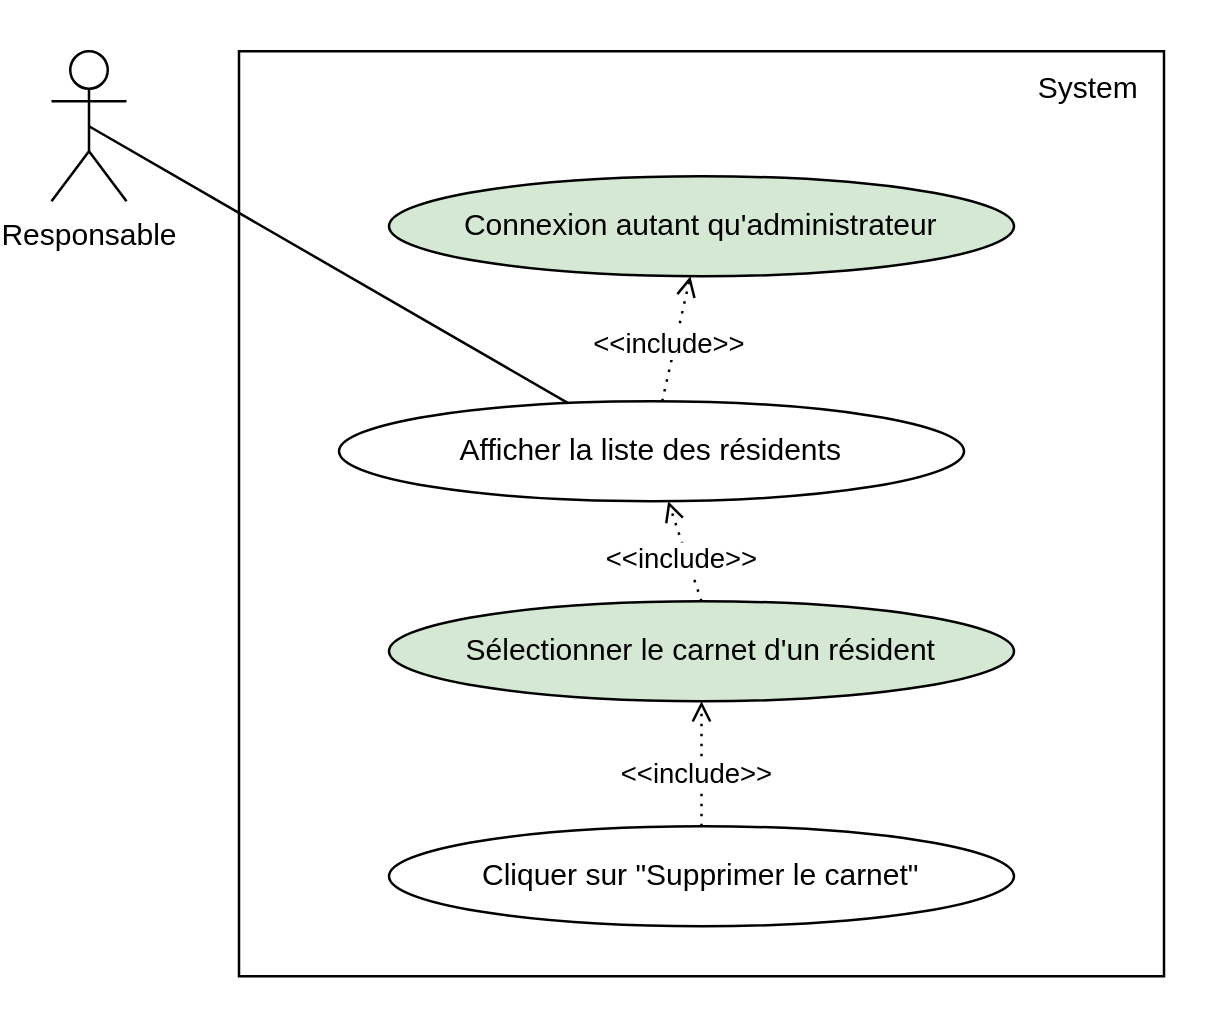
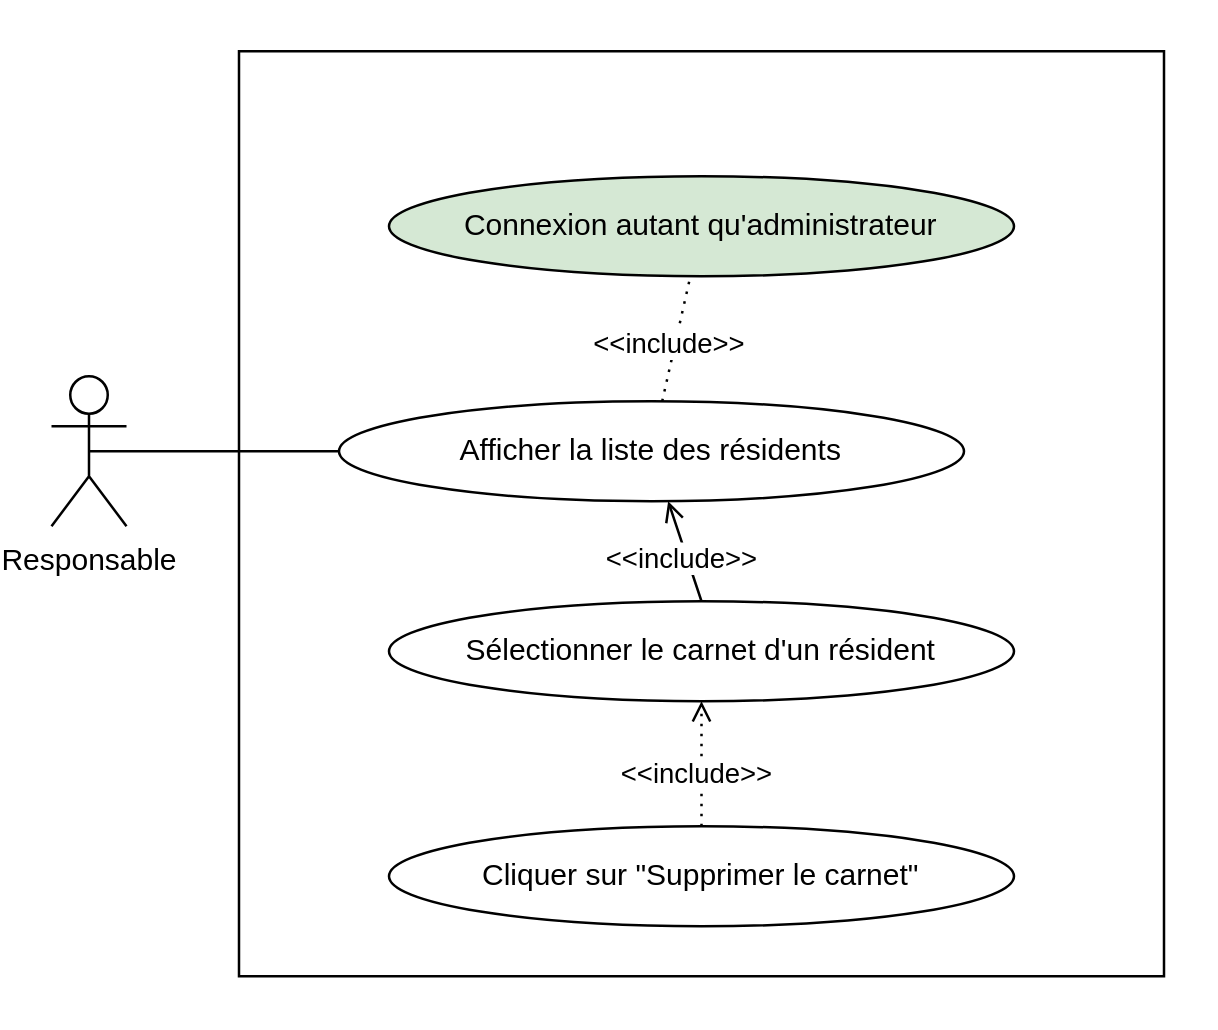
node "System": removed
node "Responsable": moved (89, 126) -> (89, 451)
edge "Afficher la liste des résidents" -> "Connexion autant qu'administrateur": arrowhead open -> none
edge "Sélectionner le carnet d'un résident" -> "Afficher la liste des résidents": style dashed -> solid
node "Sélectionner le carnet d'un résident": fillcolor #d5e8d4 -> #ffffff
